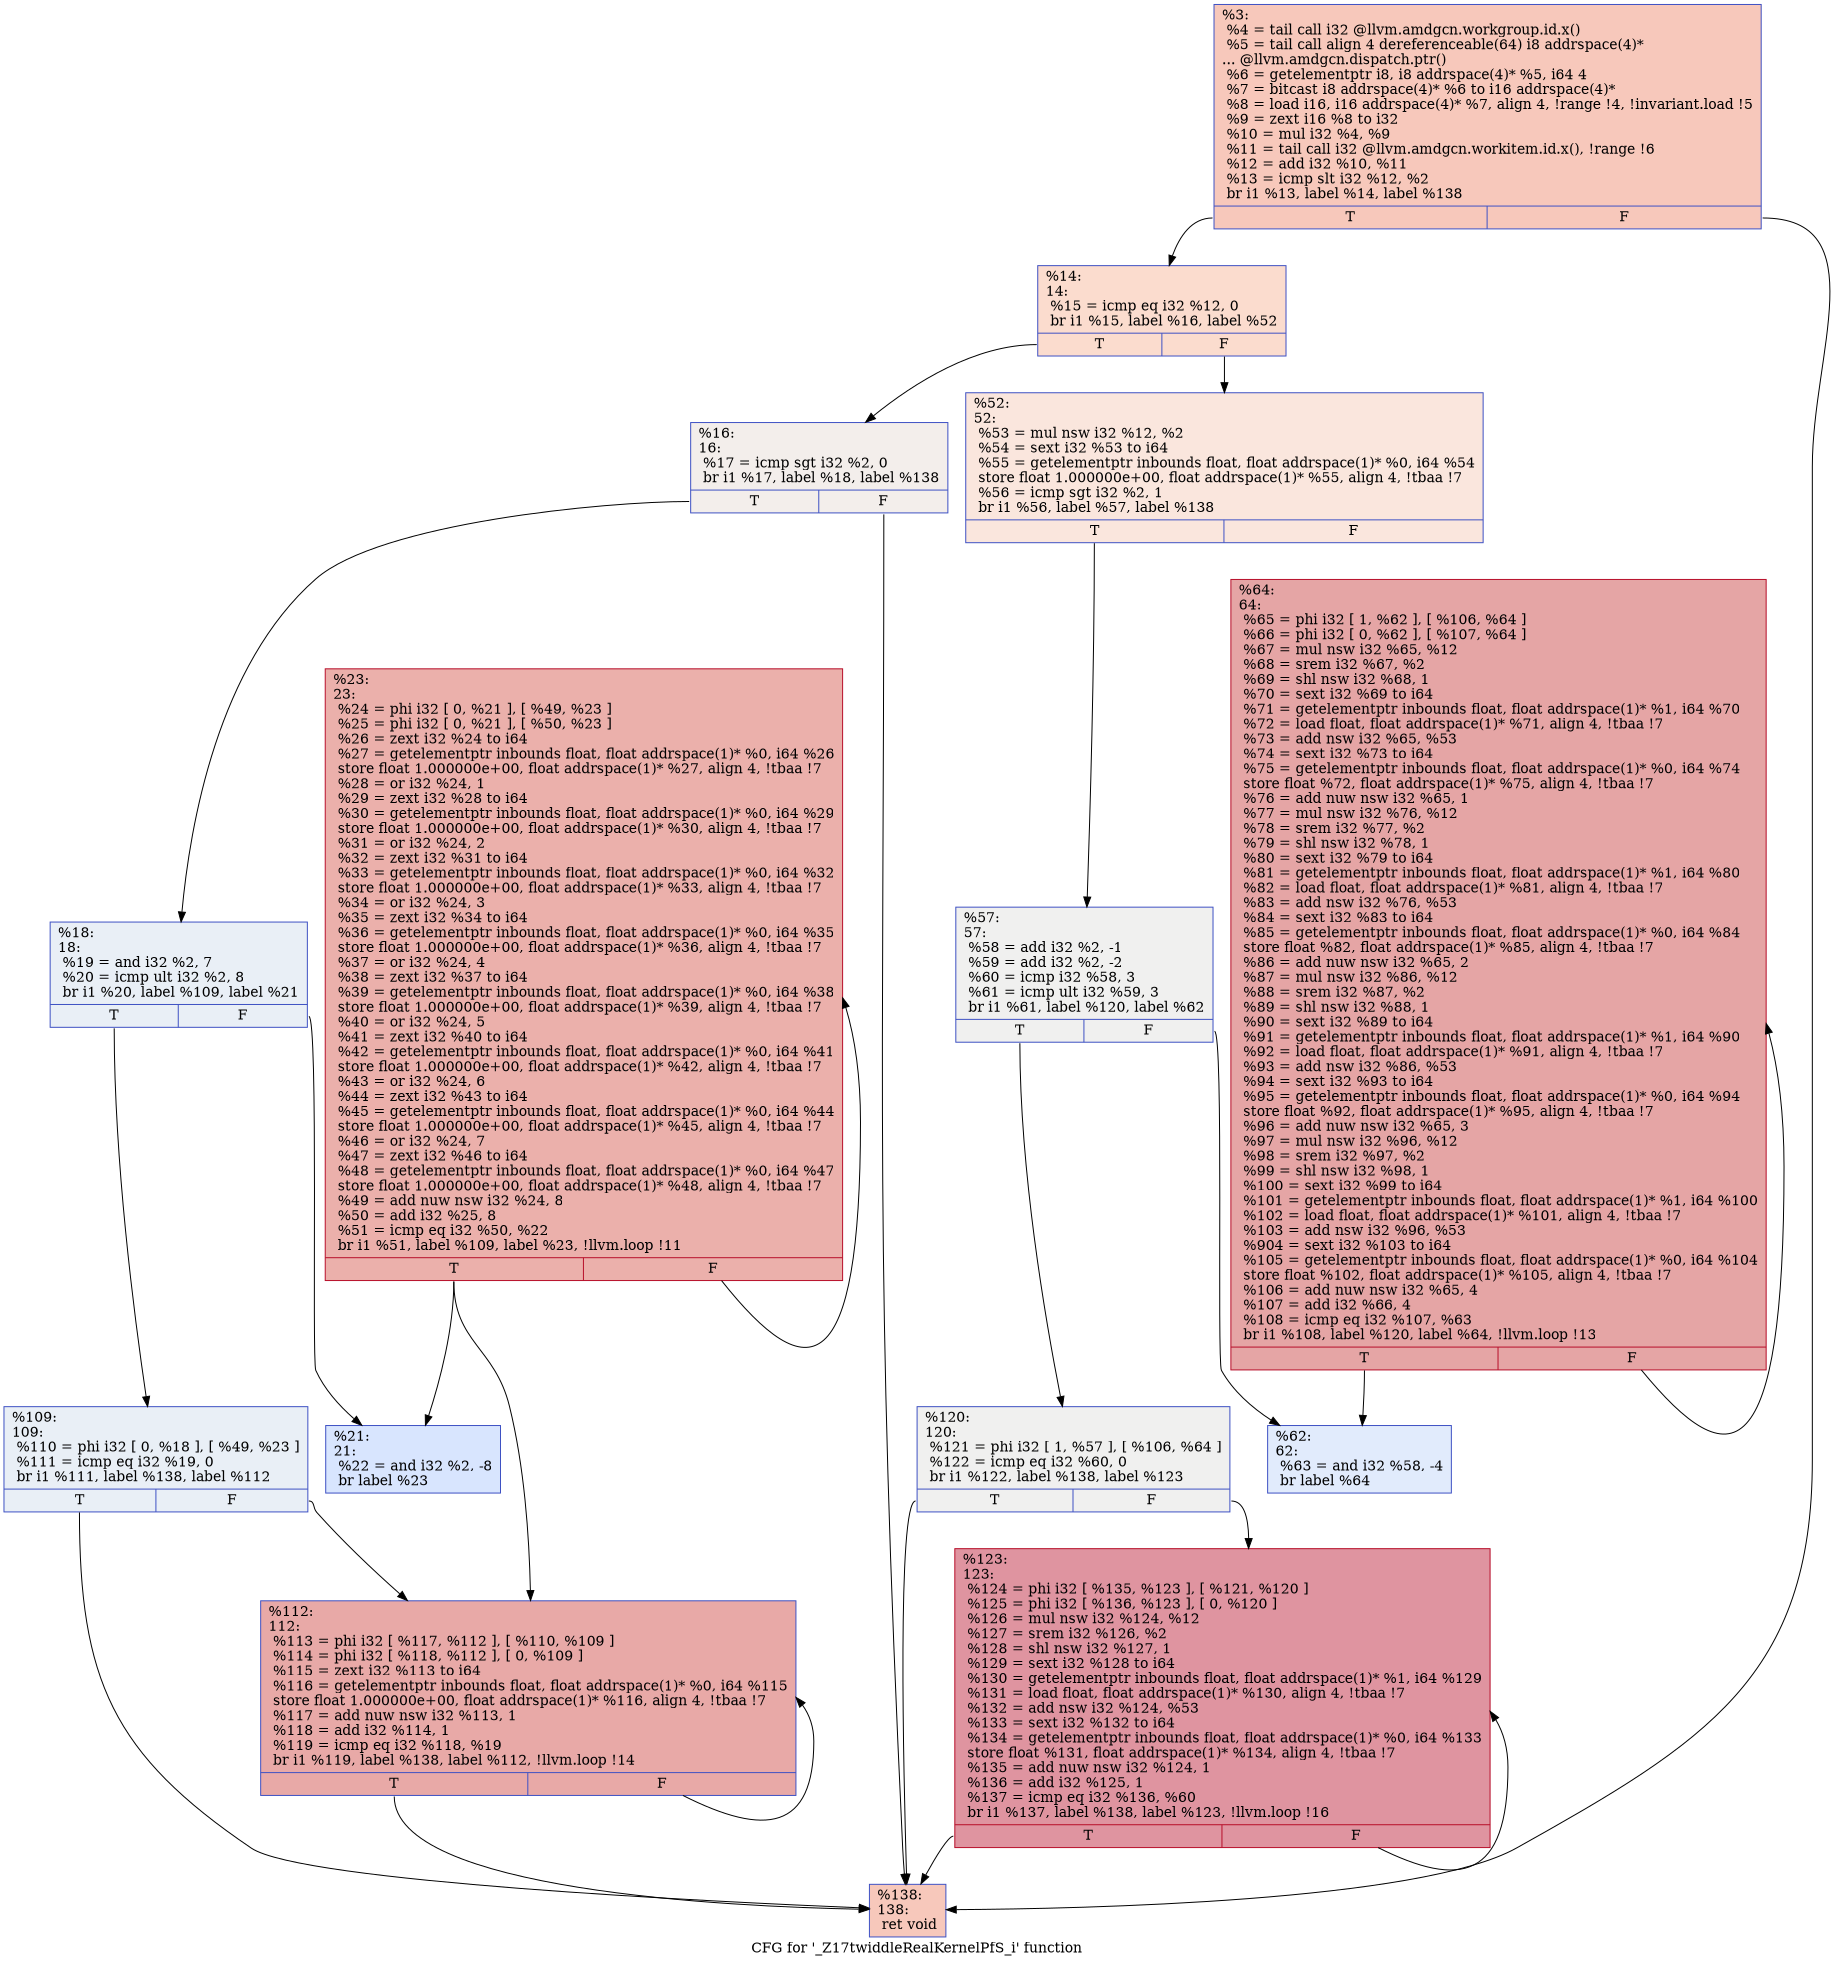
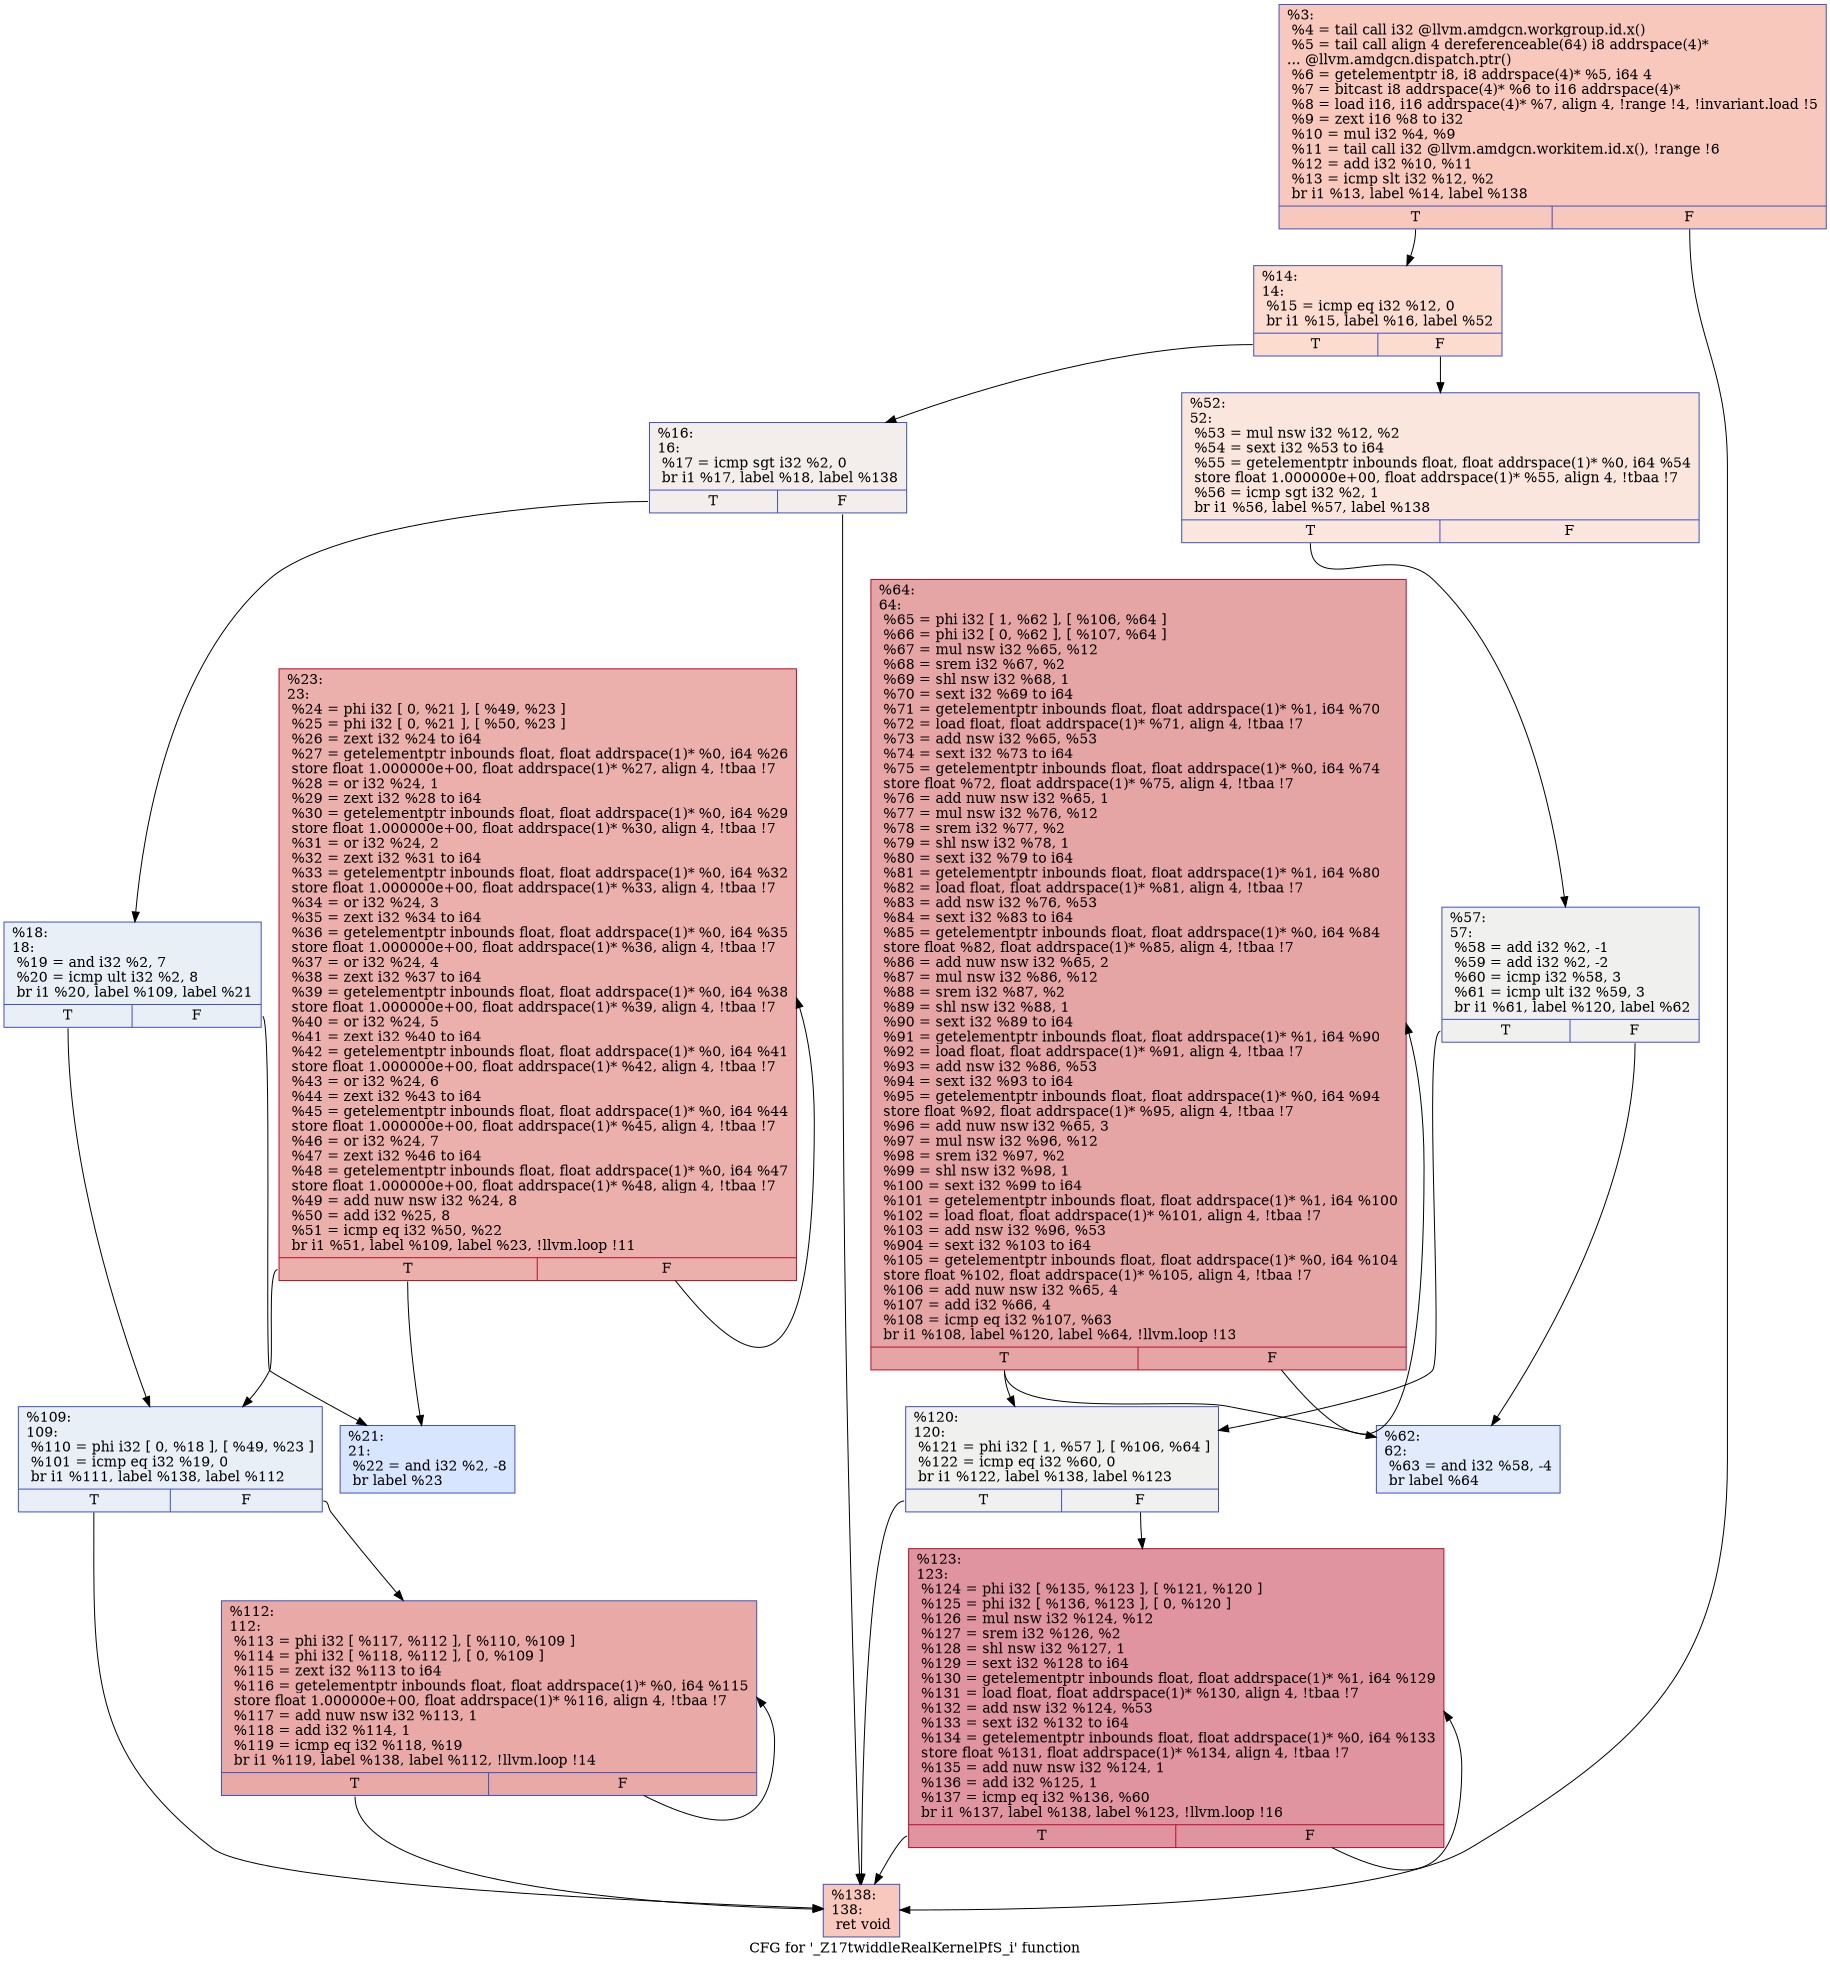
edge "%64:" -> "%120:": added
edge "%23:" -> "%112:": now "%23:" -> "%109:"
node "%109:": text "%111 = icmp eq i32 %19, 0" -> "%101 = icmp eq i32 %19, 0"
